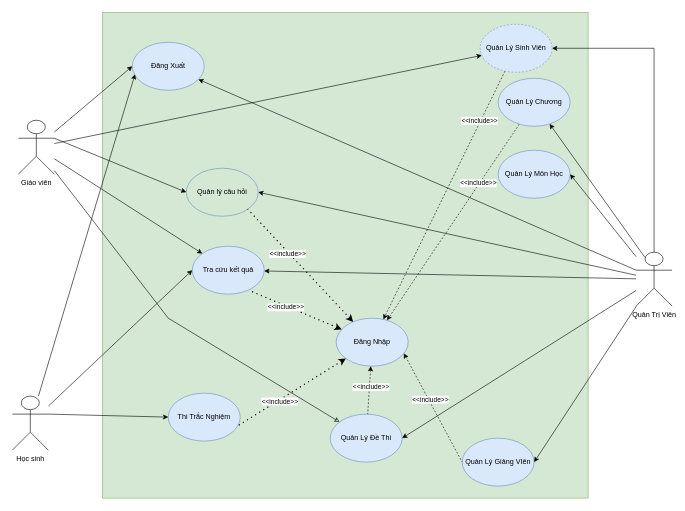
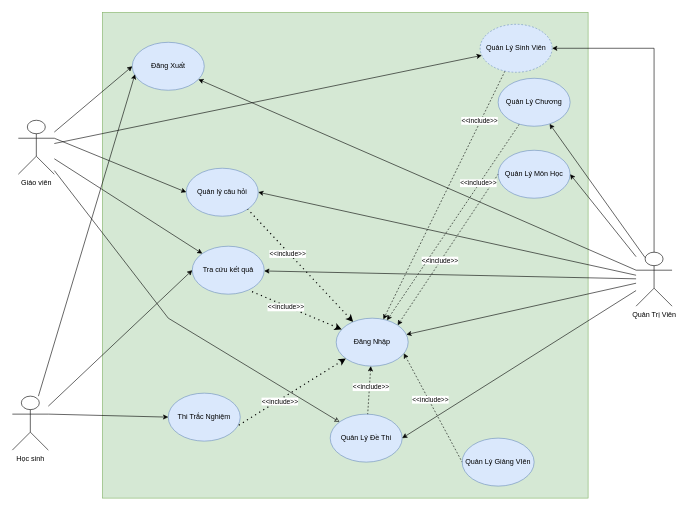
node "Quản lý câu hỏi": fillcolor #d5e8d4 -> #dae8fc
edge "Quản Lý Môn Học" -> "Đăng Nhập": added, label "<<include>>"
edge "Quản Trị Viên" -> "Quản Lý Giảng VIên": now "Quản Trị Viên" -> "Đăng Nhập"
